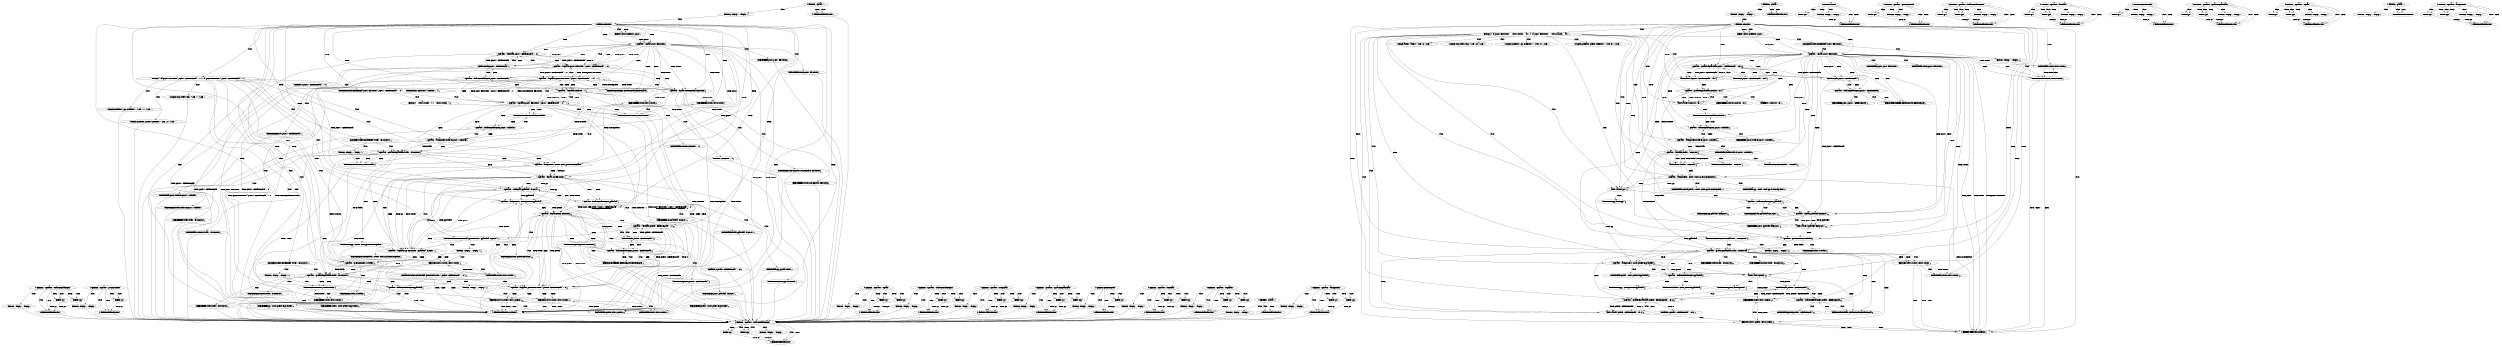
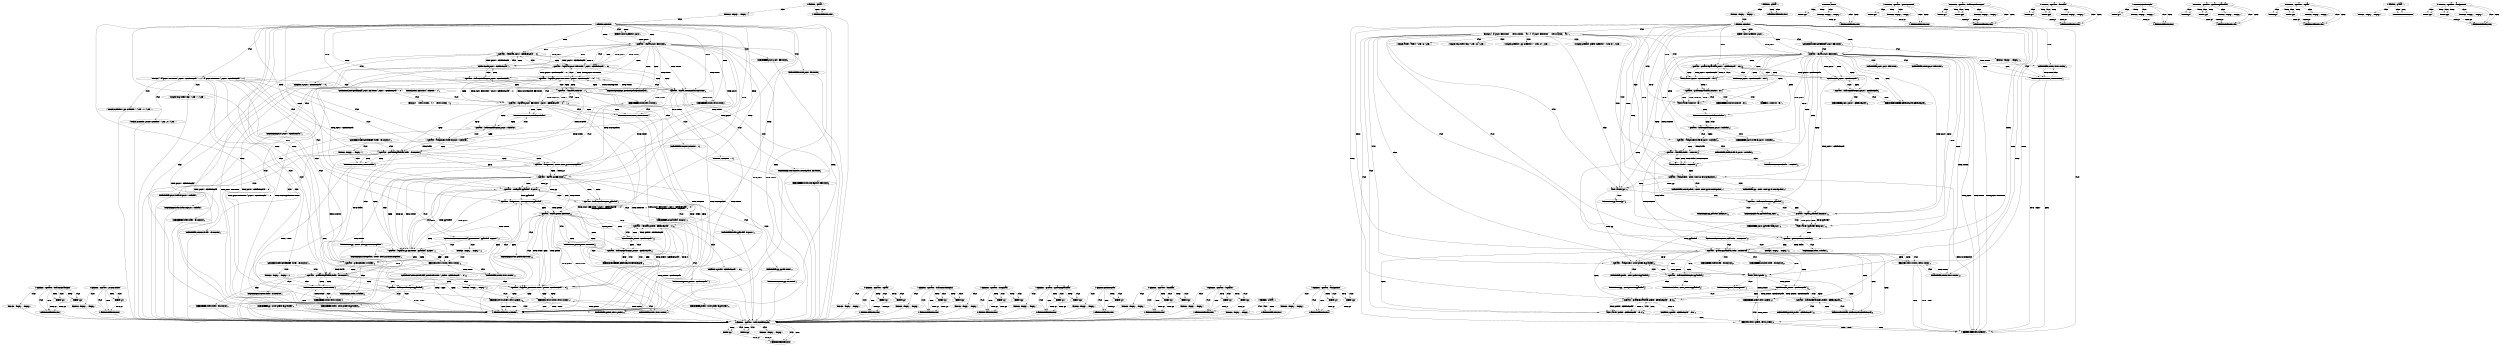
edge "(<operator>.lessThan,pCurr->GetTimeCode() < 0)" -> "(LITERAL,0,pCurr->GetTimeCode() < 0)": added, label "AST:"
edge "(assert,assert(pCurr->GetTimeCode() >= 0))" -> "(<operator>.greaterEqualsThan,m_count >= 1)": label "CFG: " -> "DDG: 1"
edge "(<operator>.equals,m_cue_points == NULL)" -> "(<operator>.equals,pp == NULL)": added, label "DDG: NULL"
node "(IDENTIFIER,index,index < m_count)": removed
edge "(<operator>.equals,pNext == NULL)" -> "(IDENTIFIER,pNext,pNext == NULL)": added, label "AST:"
edge "(<operator>.lessThan,pNext->GetTimeCode() < 0)" -> "(CONTROL_STRUCTURE,IF,if (pp == NULL || pp[index] != pCurr))": now "(<operator>.lessThan,pNext->GetTimeCode() < 0)" -> "(LITERAL,0,pNext->GetTimeCode() < 0)"
node "(IDENTIFIER,pCurr,pp[index] != pCurr)": removed
